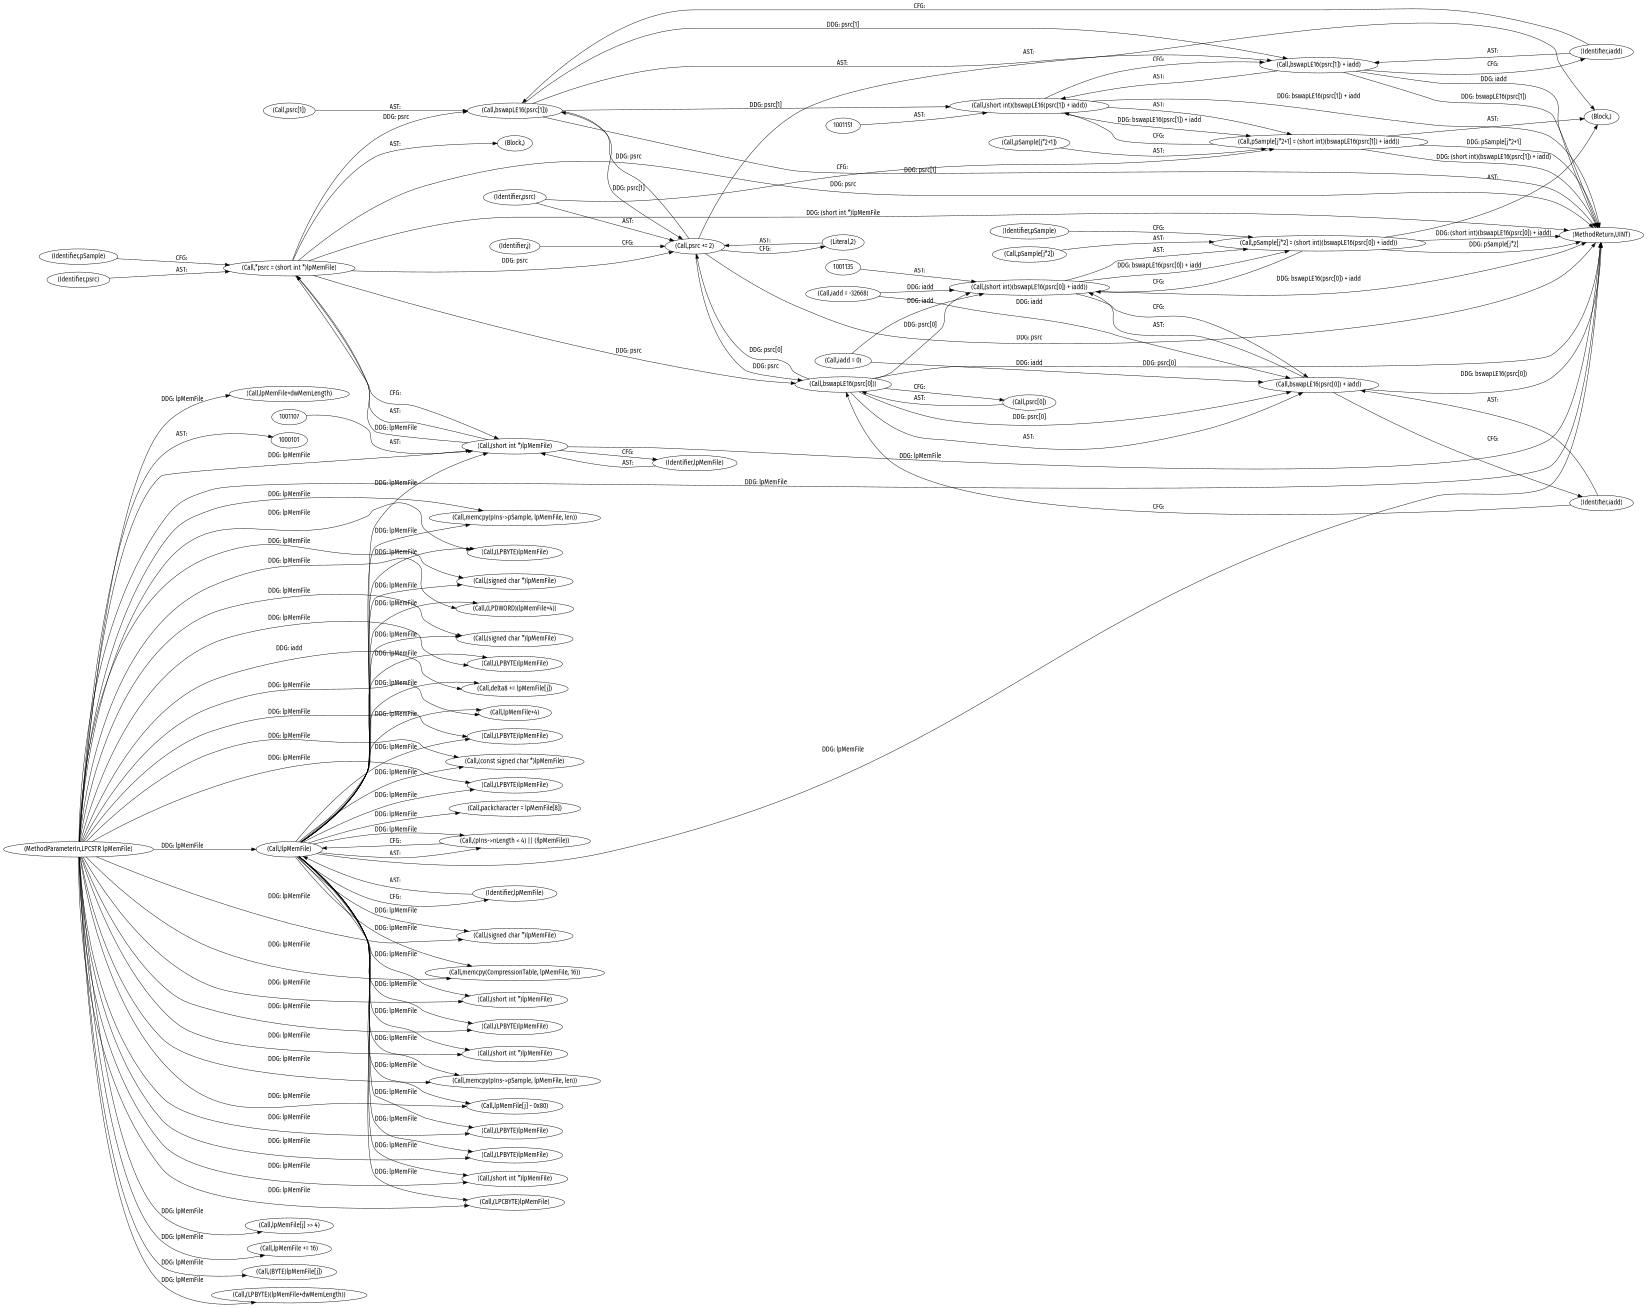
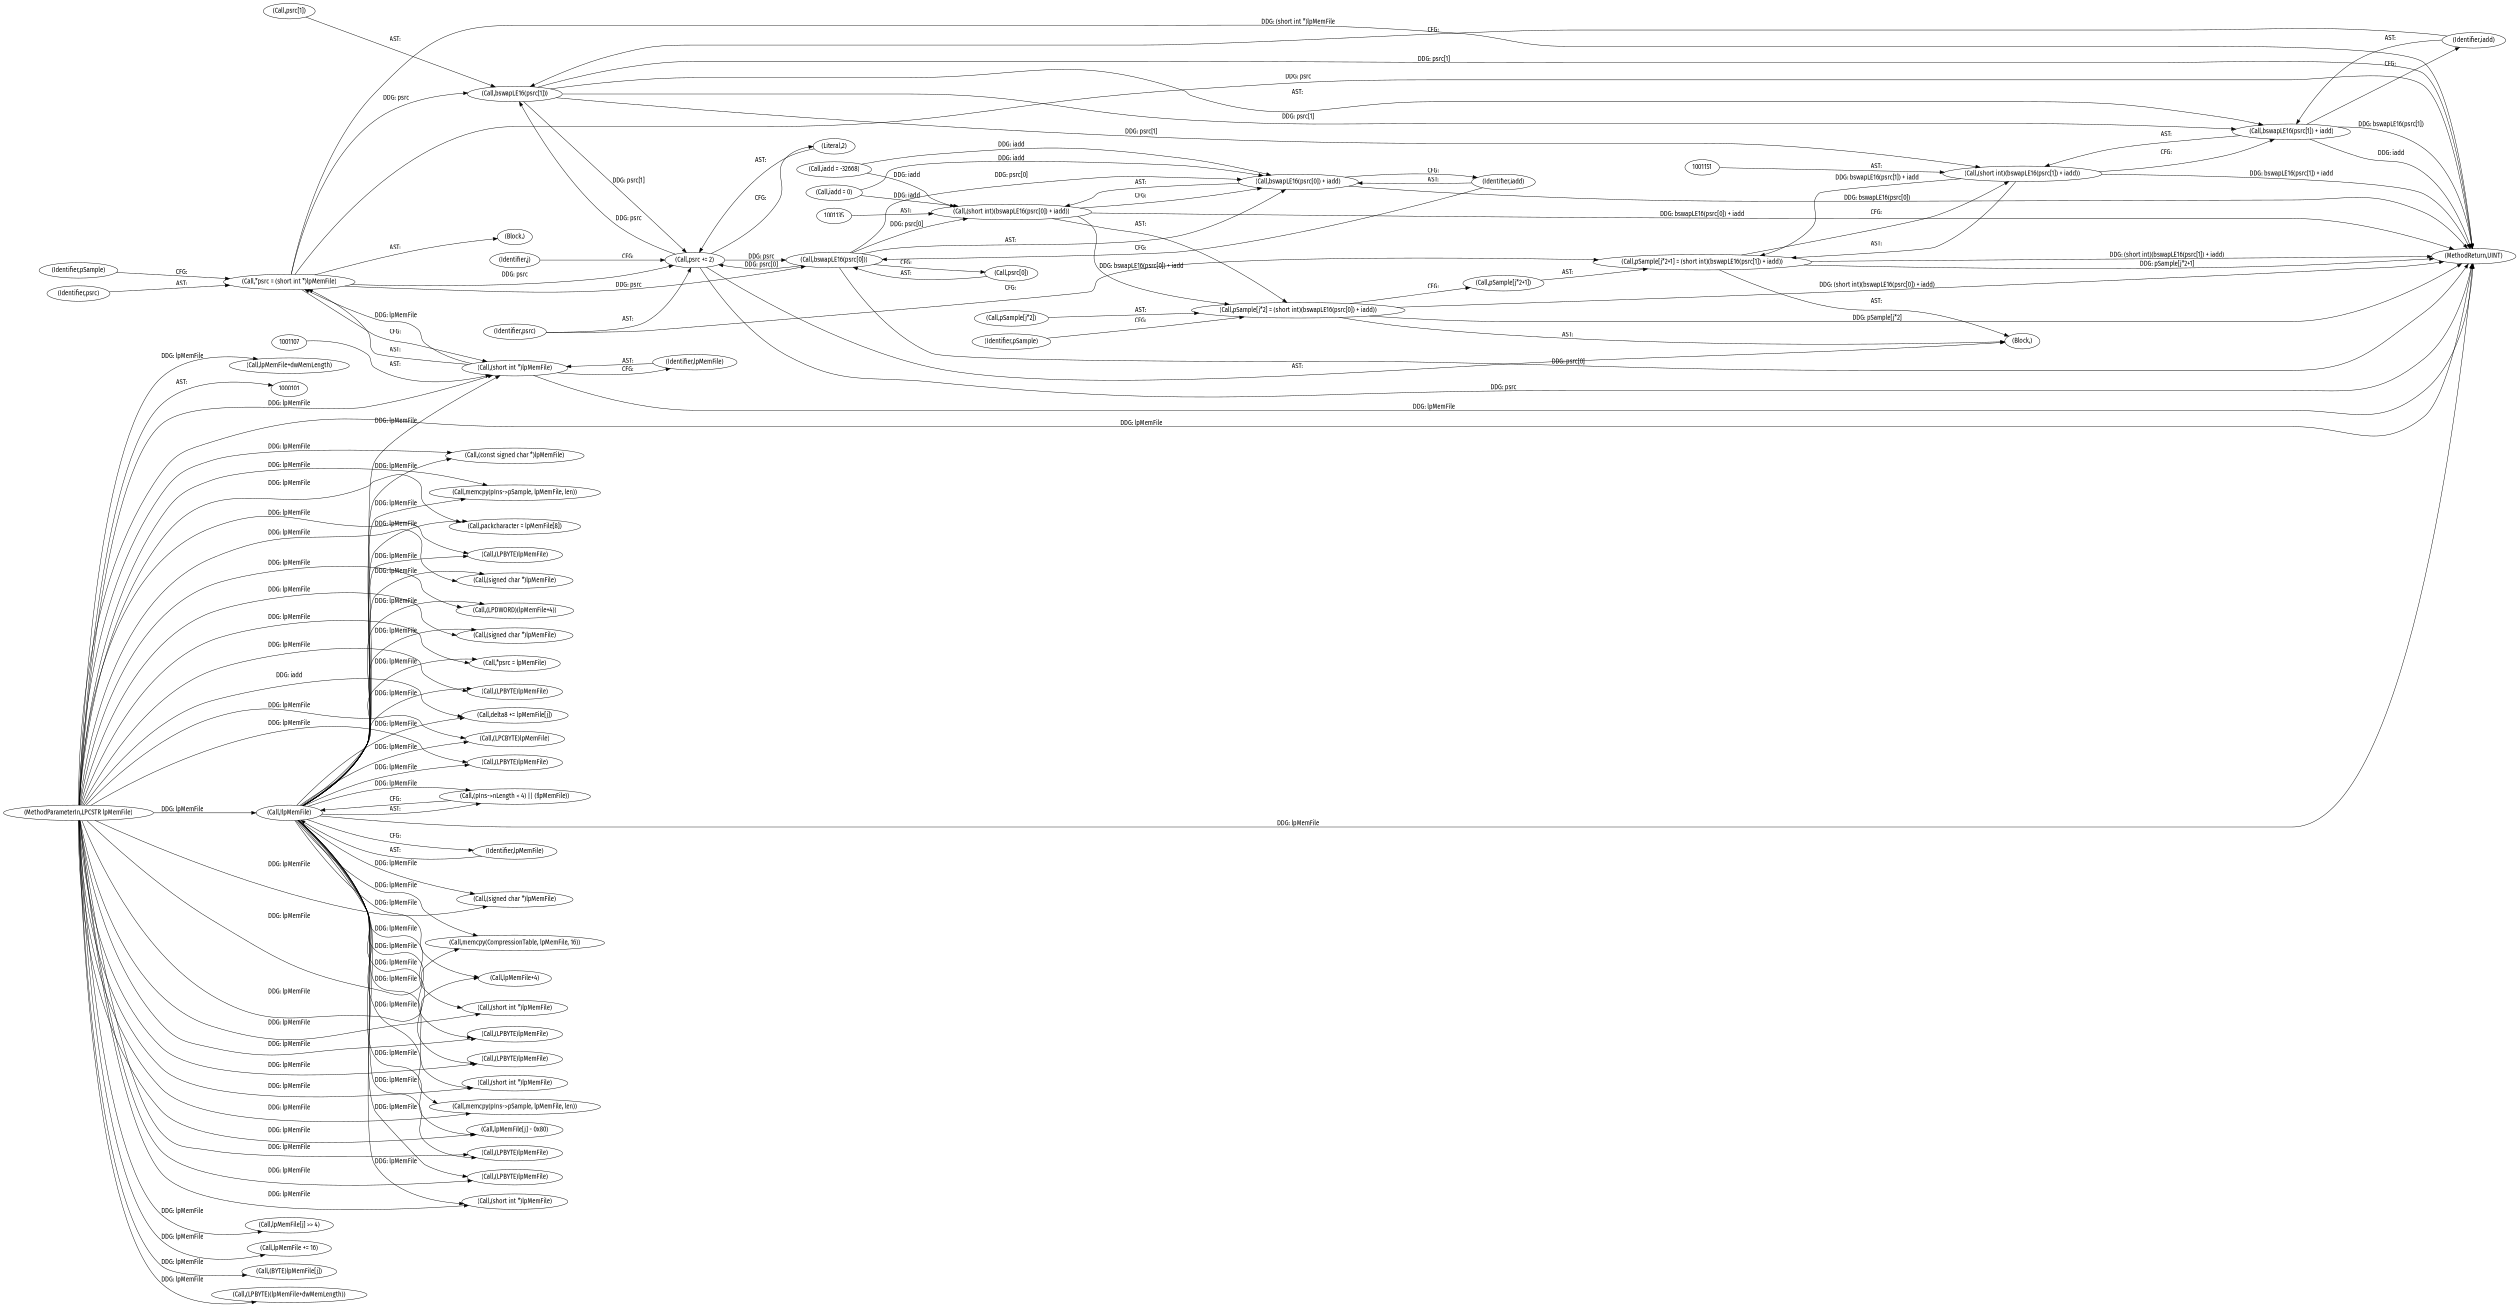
edge "(Call,pSample[j*2] = (short int)(bswapLE16(psrc[0]) + iadd))" -> "(Call,(short int)(bswapLE16(psrc[0]) + iadd))": now "(Call,pSample[j*2] = (short int)(bswapLE16(psrc[0]) + iadd))" -> "(Call,pSample[j*2+1])"
edge "(MethodParameterIn,LPCSTR lpMemFile)" -> "(Call,packcharacter = lpMemFile[8])": added, label "DDG: lpMemFile"
node "(Call,*psrc = lpMemFile)": added
